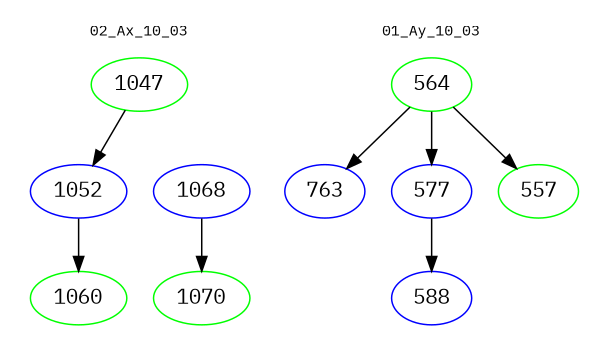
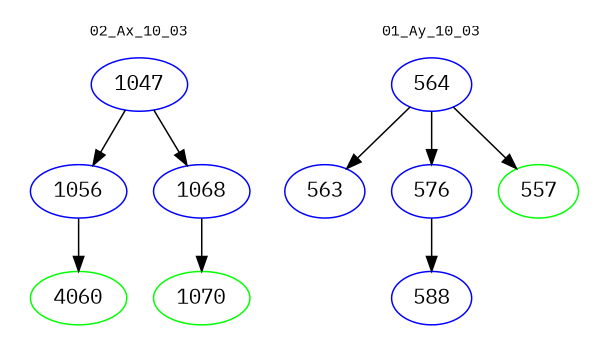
node "1047": color green -> blue
node "564": color green -> blue
edge "1047" -> "1068": added
node "1052": label "1052" -> "1056"
node "763": label "763" -> "563"
node "577": label "577" -> "576"
node "1060": label "1060" -> "4060"
